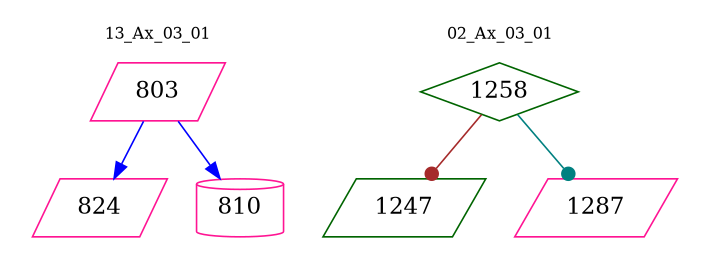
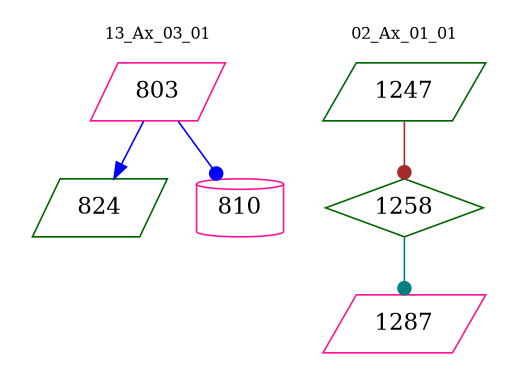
cluster "02_Ax_03_01": label "02_Ax_03_01" -> "02_Ax_01_01"
edge "1258" -> "1247": reversed
edge "803" -> "810": arrowhead normal -> dot
node "824": color deeppink -> darkgreen
